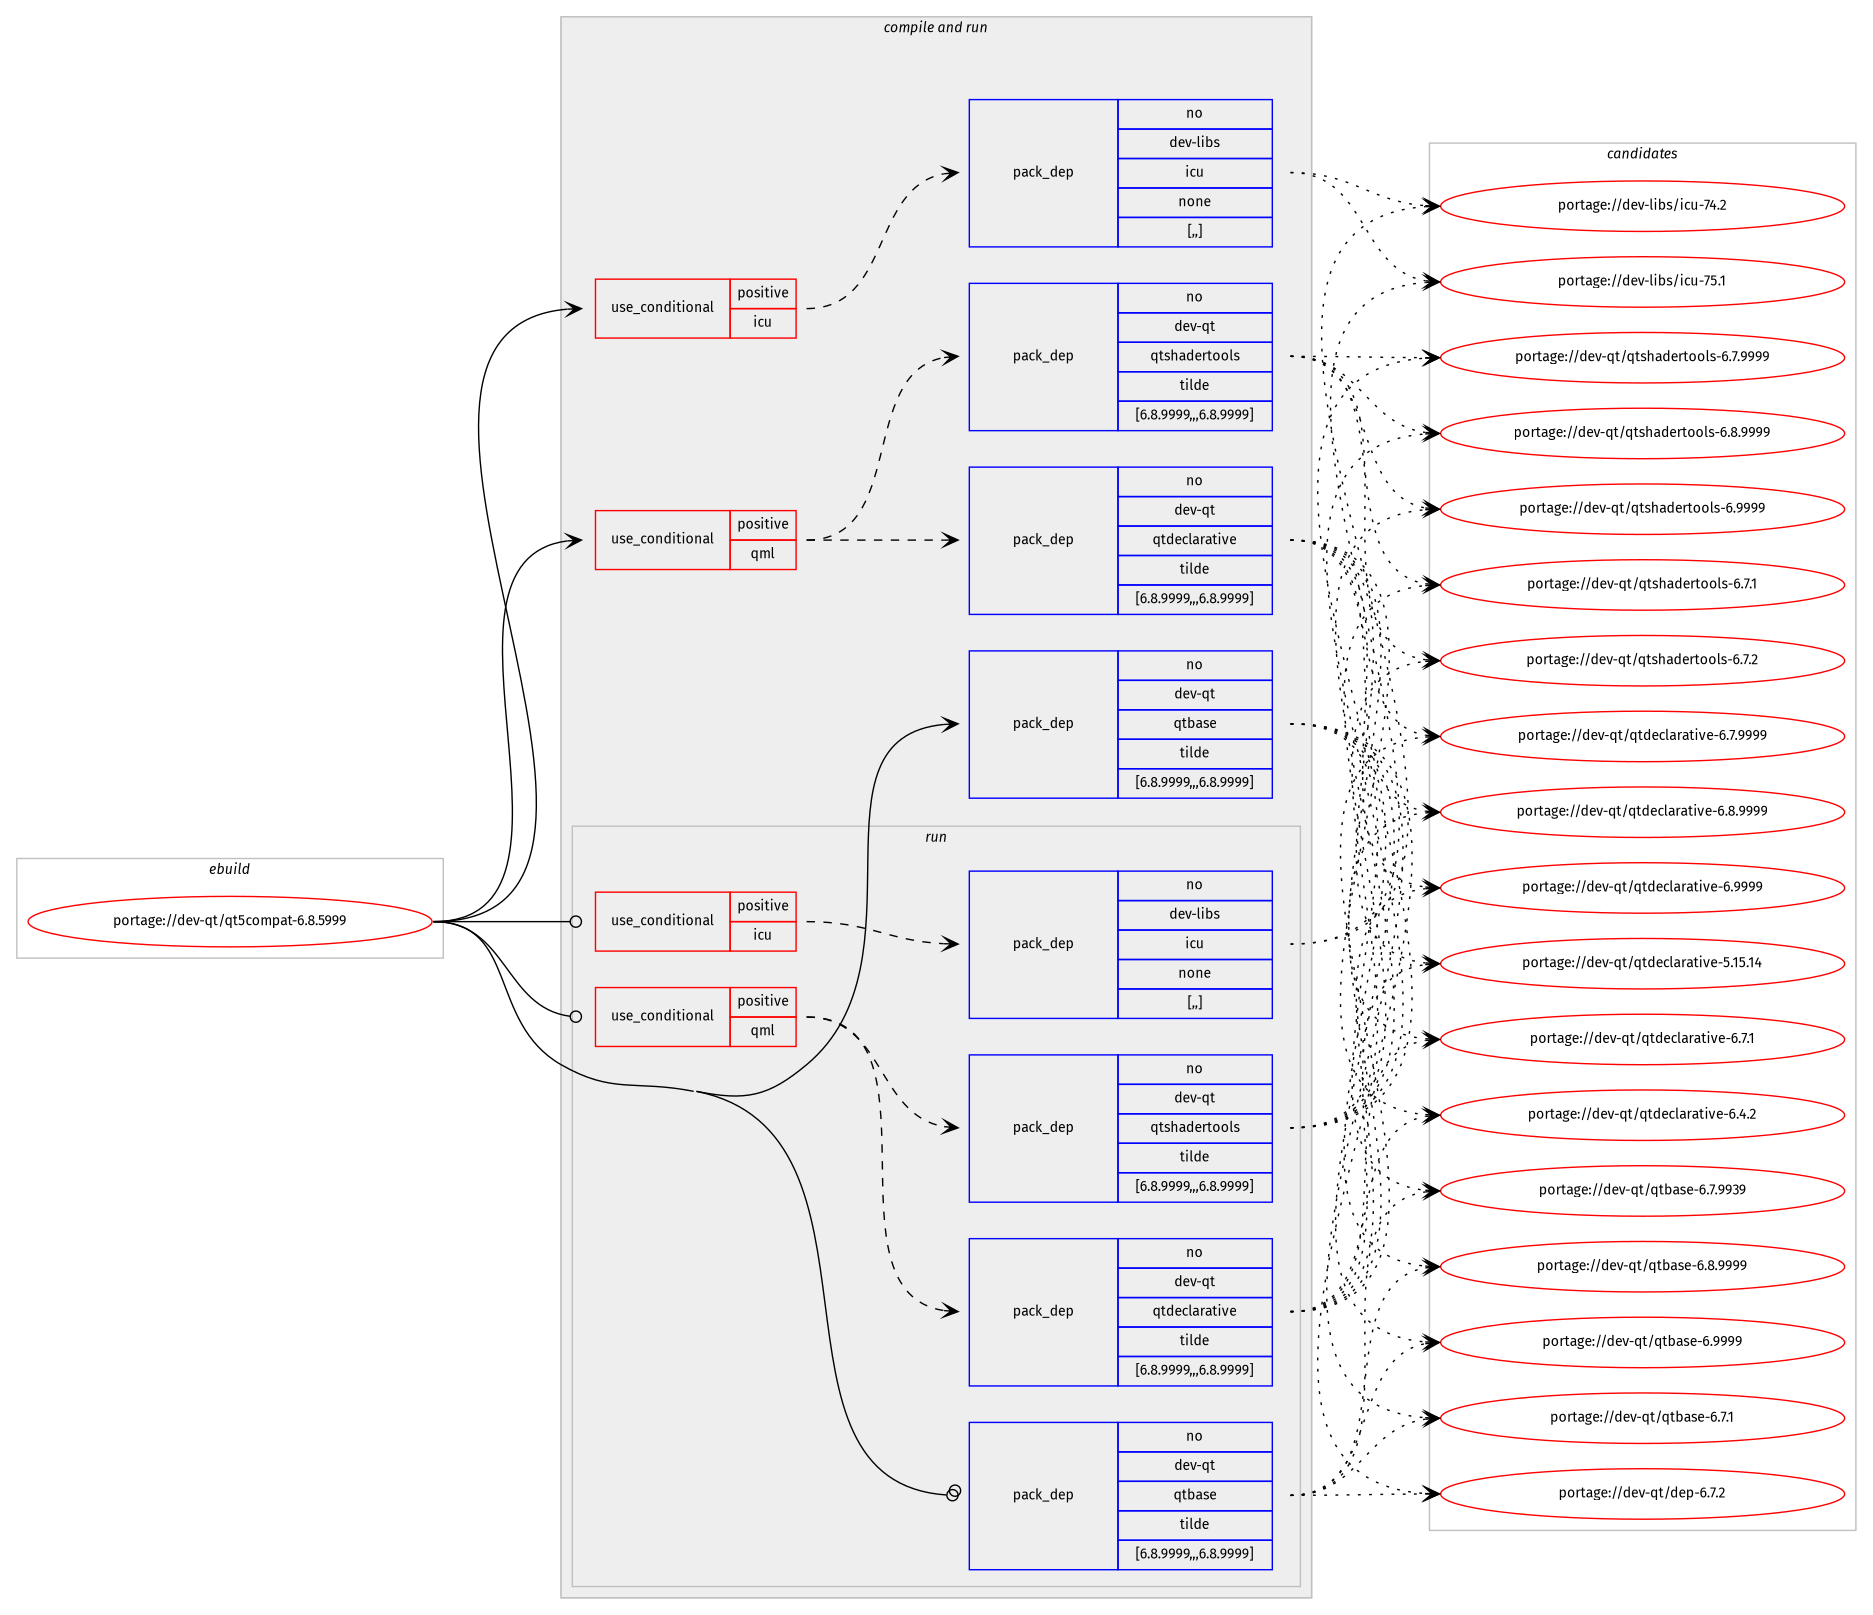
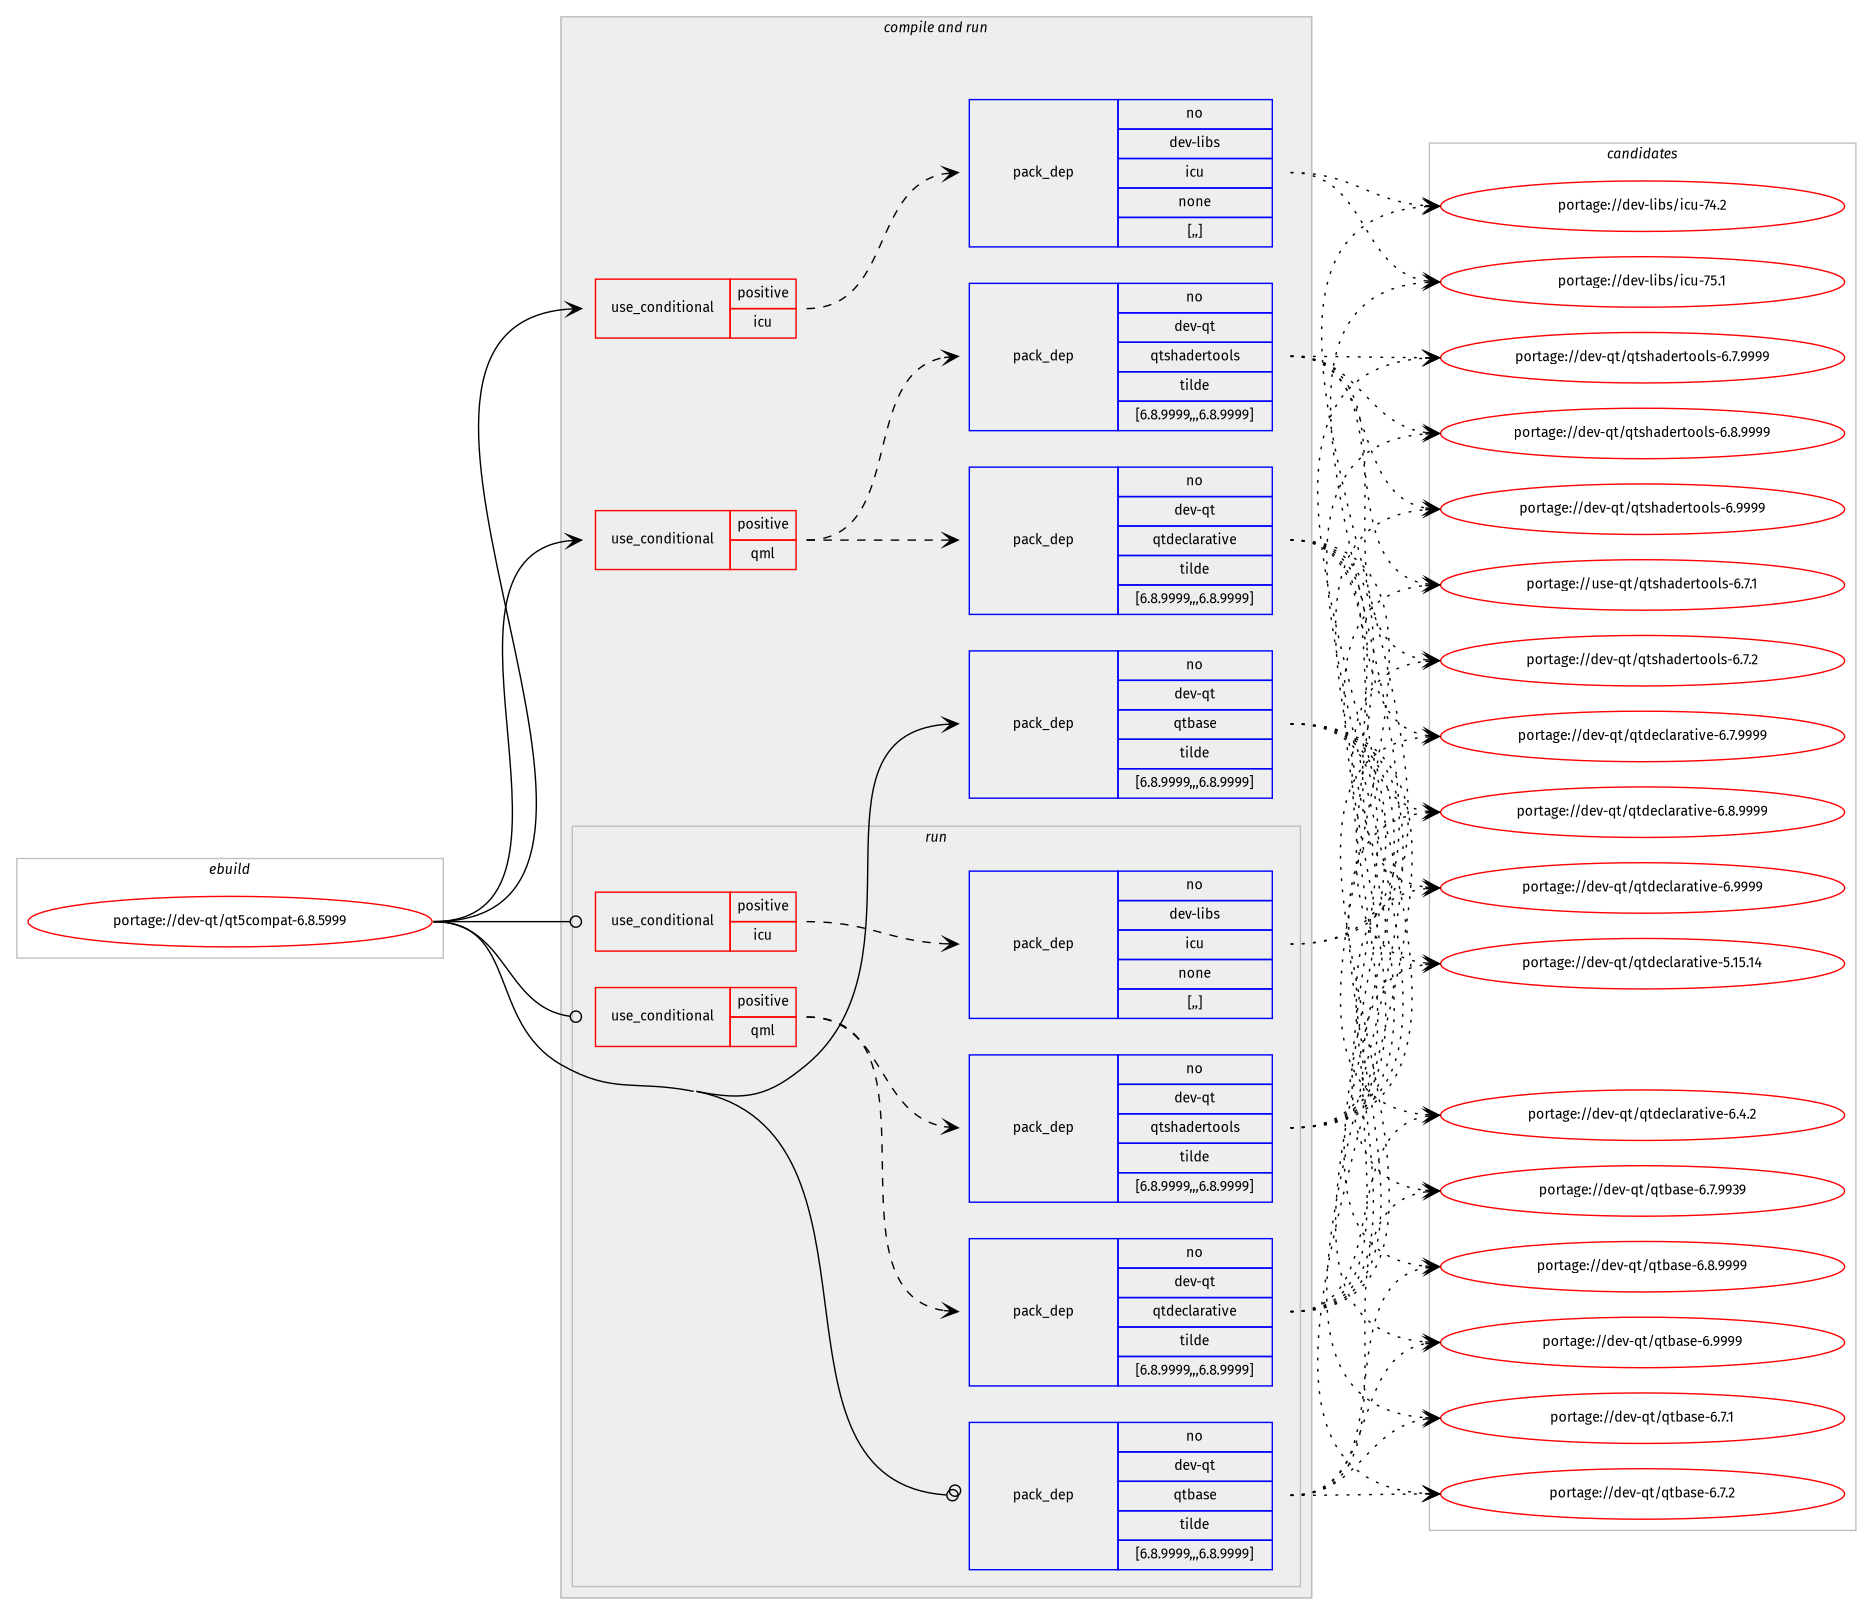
node "portage://dev-qt/qtshadertools-6.7.1": label "portage://dev-qt/qtshadertools-6.7.1" -> "portage://use-qt/qtshadertools-6.7.1"
node "portage://dev-qt/qtdeclarative-6.7.1": removed
node "portage://dev-qt/dep-6.7.2": label "portage://dev-qt/dep-6.7.2" -> "portage://dev-qt/qtbase-6.7.2"
